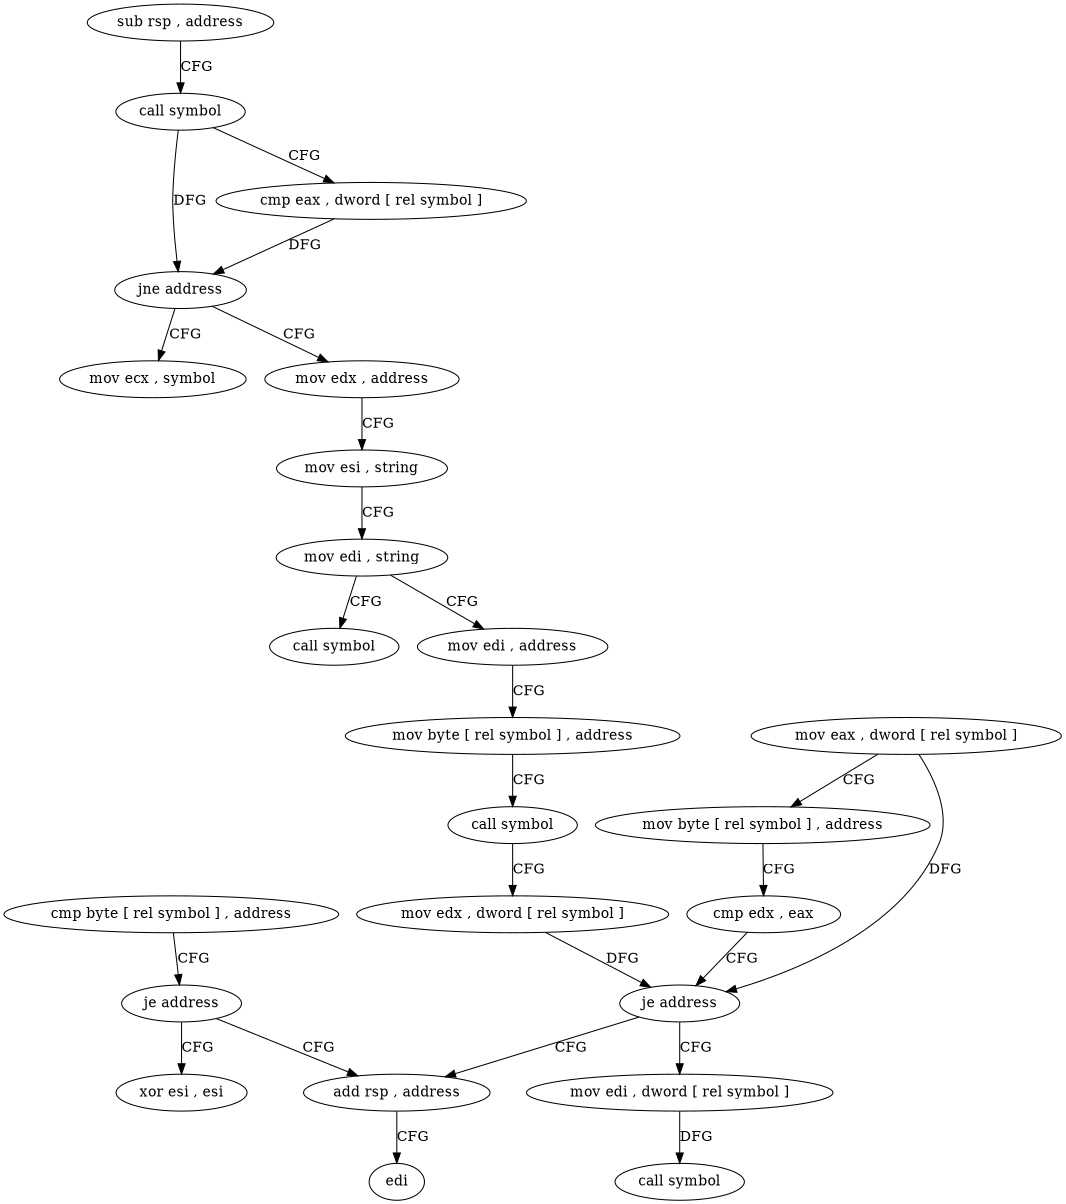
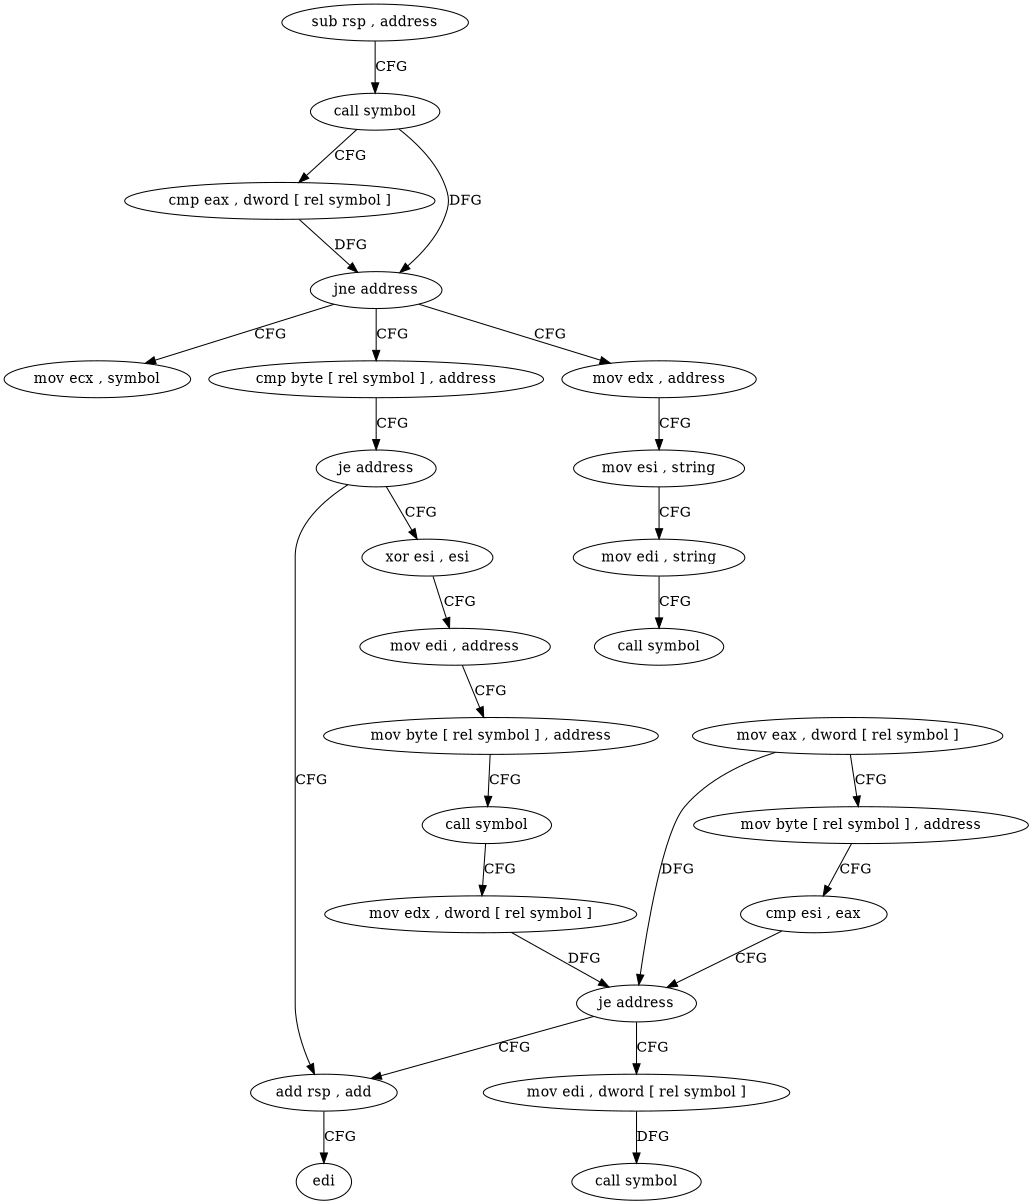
edge "jne address" -> "cmp byte [ rel symbol ] , address": added, label "CFG"
edge "mov edi , string" -> "mov edi , address": now "xor esi , esi" -> "mov edi , address"
node "cmp edx , eax": label "cmp edx , eax" -> "cmp esi , eax"
node "add rsp , address": label "add rsp , address" -> "add rsp , add"
